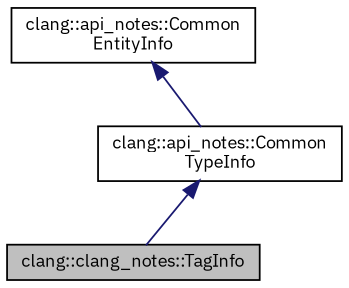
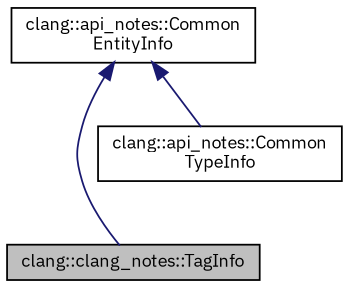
edge "clang::clang_notes::TagInfo" -> "clang::api_notes::Common TypeInfo": now "clang::clang_notes::TagInfo" -> "clang::api_notes::Common EntityInfo"
